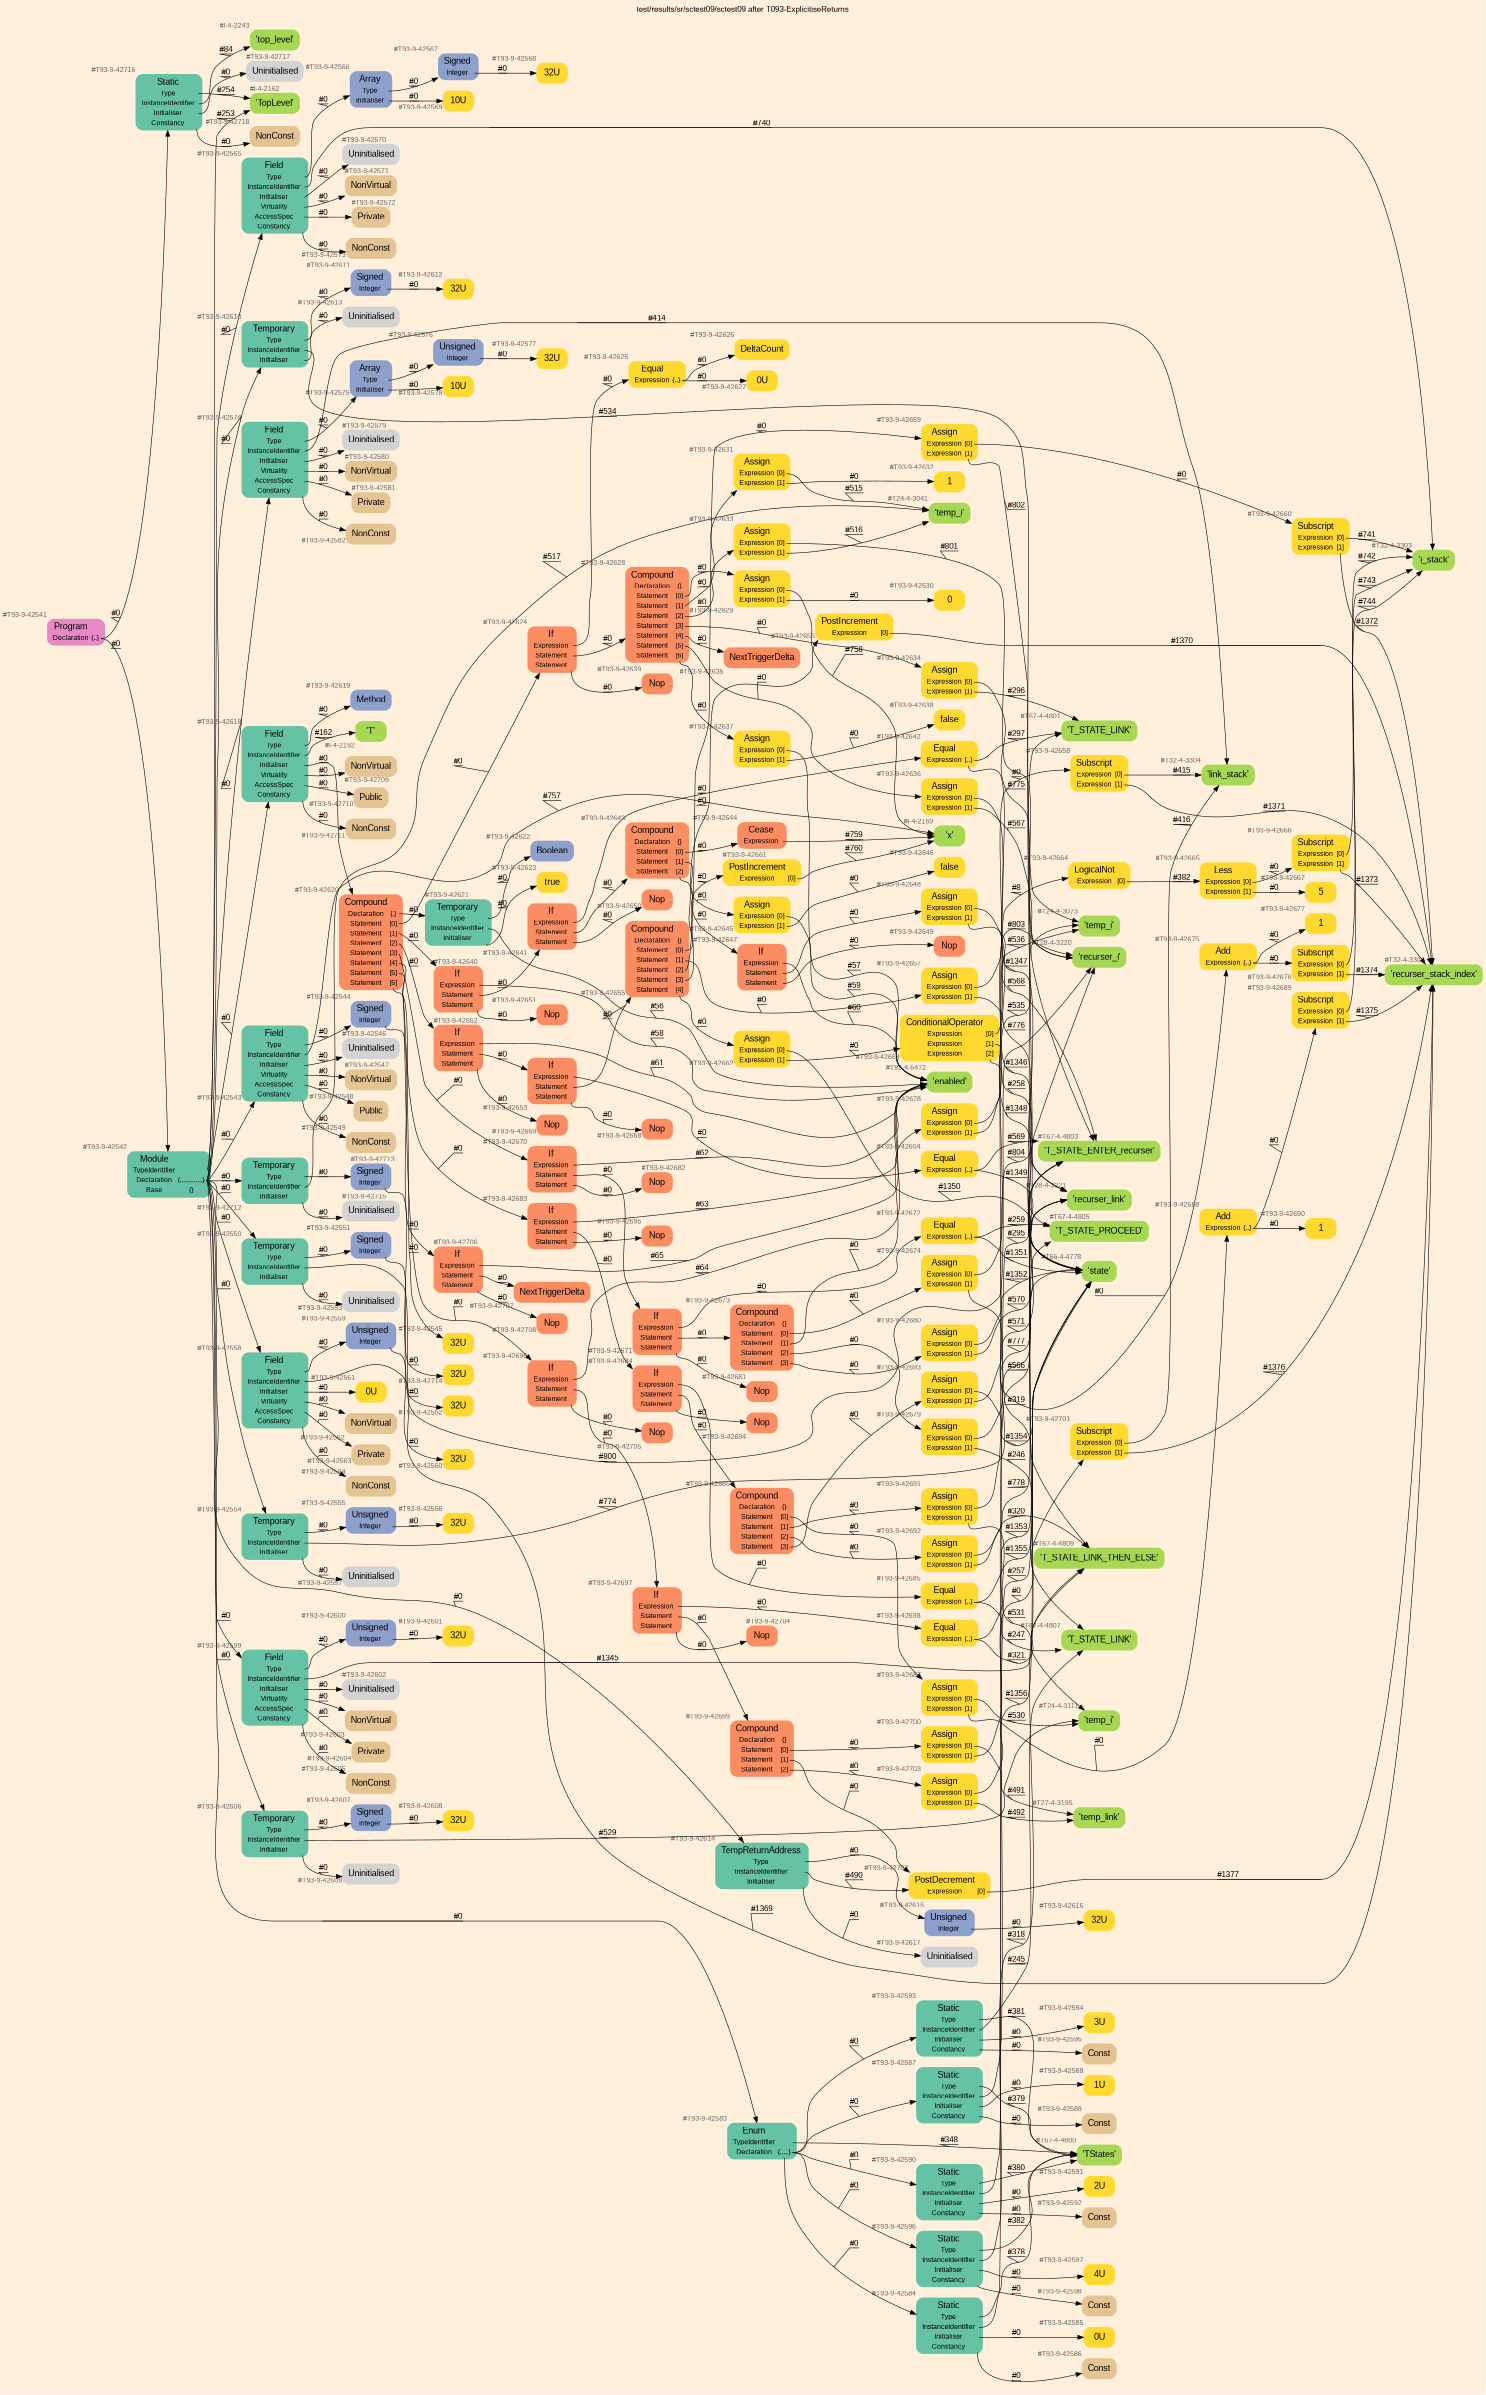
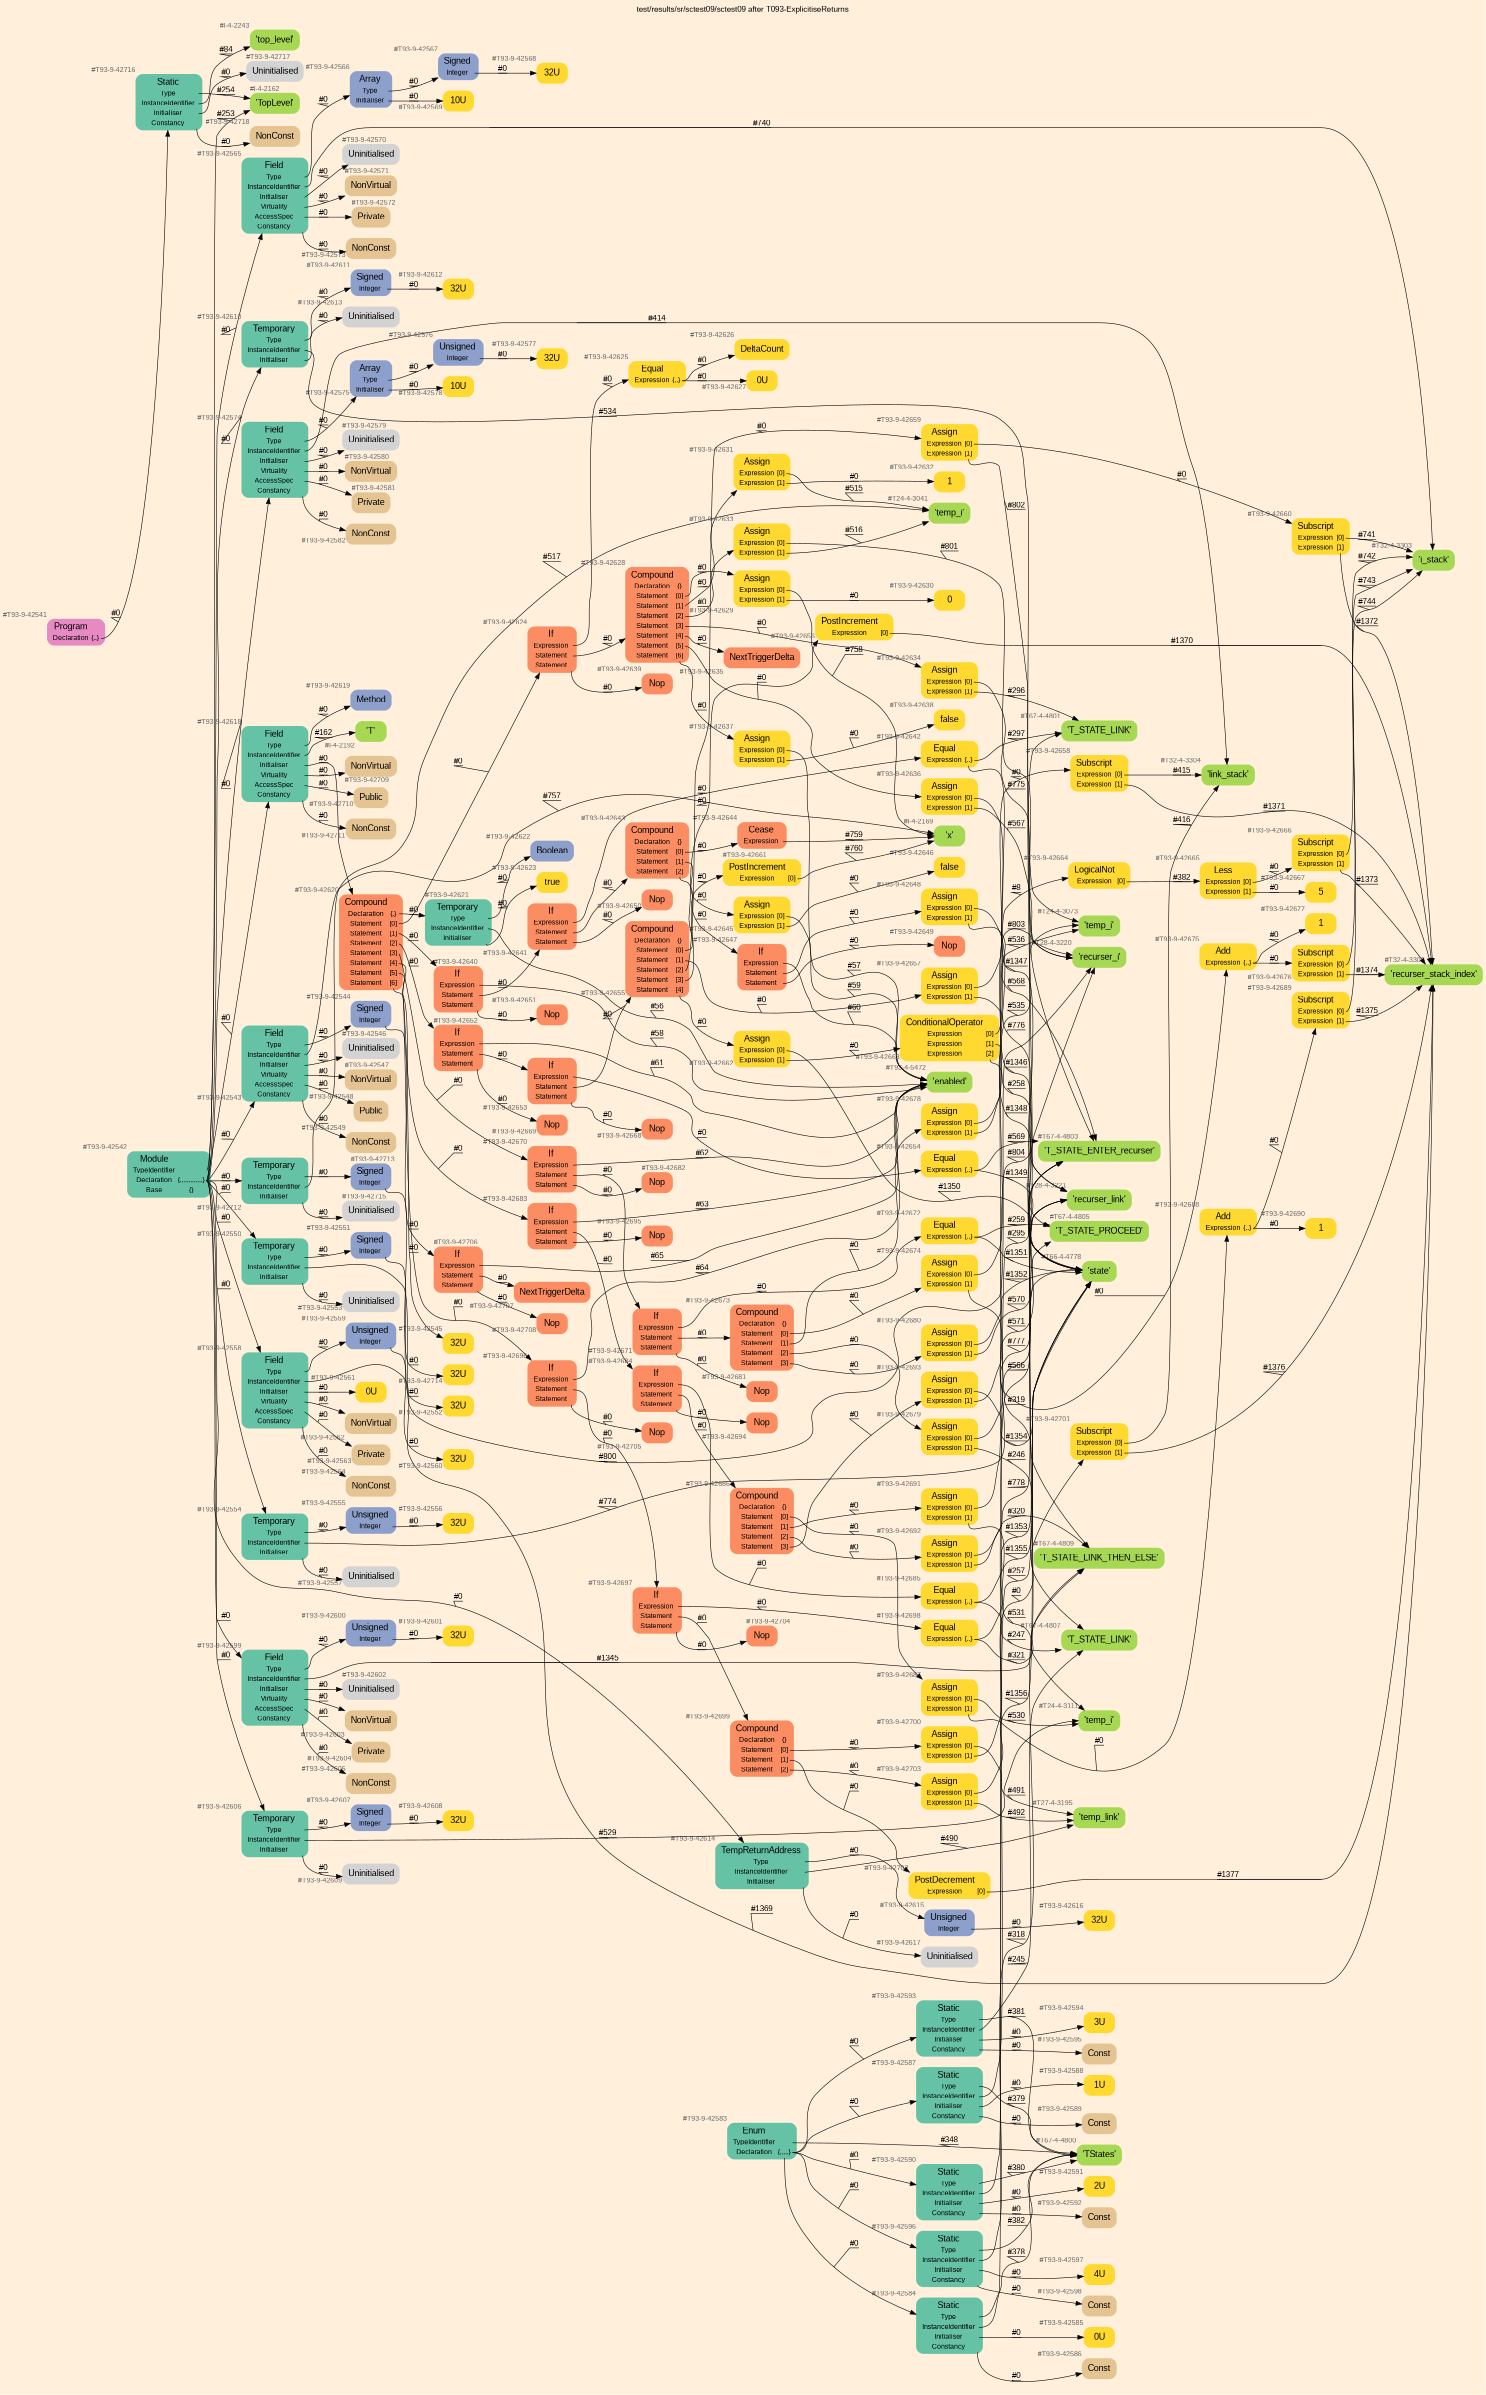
edge "Program" -> "Module": removed, label "#0"
edge "Module" -> "Enum": removed, label "#0"
edge "TempReturnAddress" -> "PostDecrement": now "TempReturnAddress" -> "'temp_link'"
